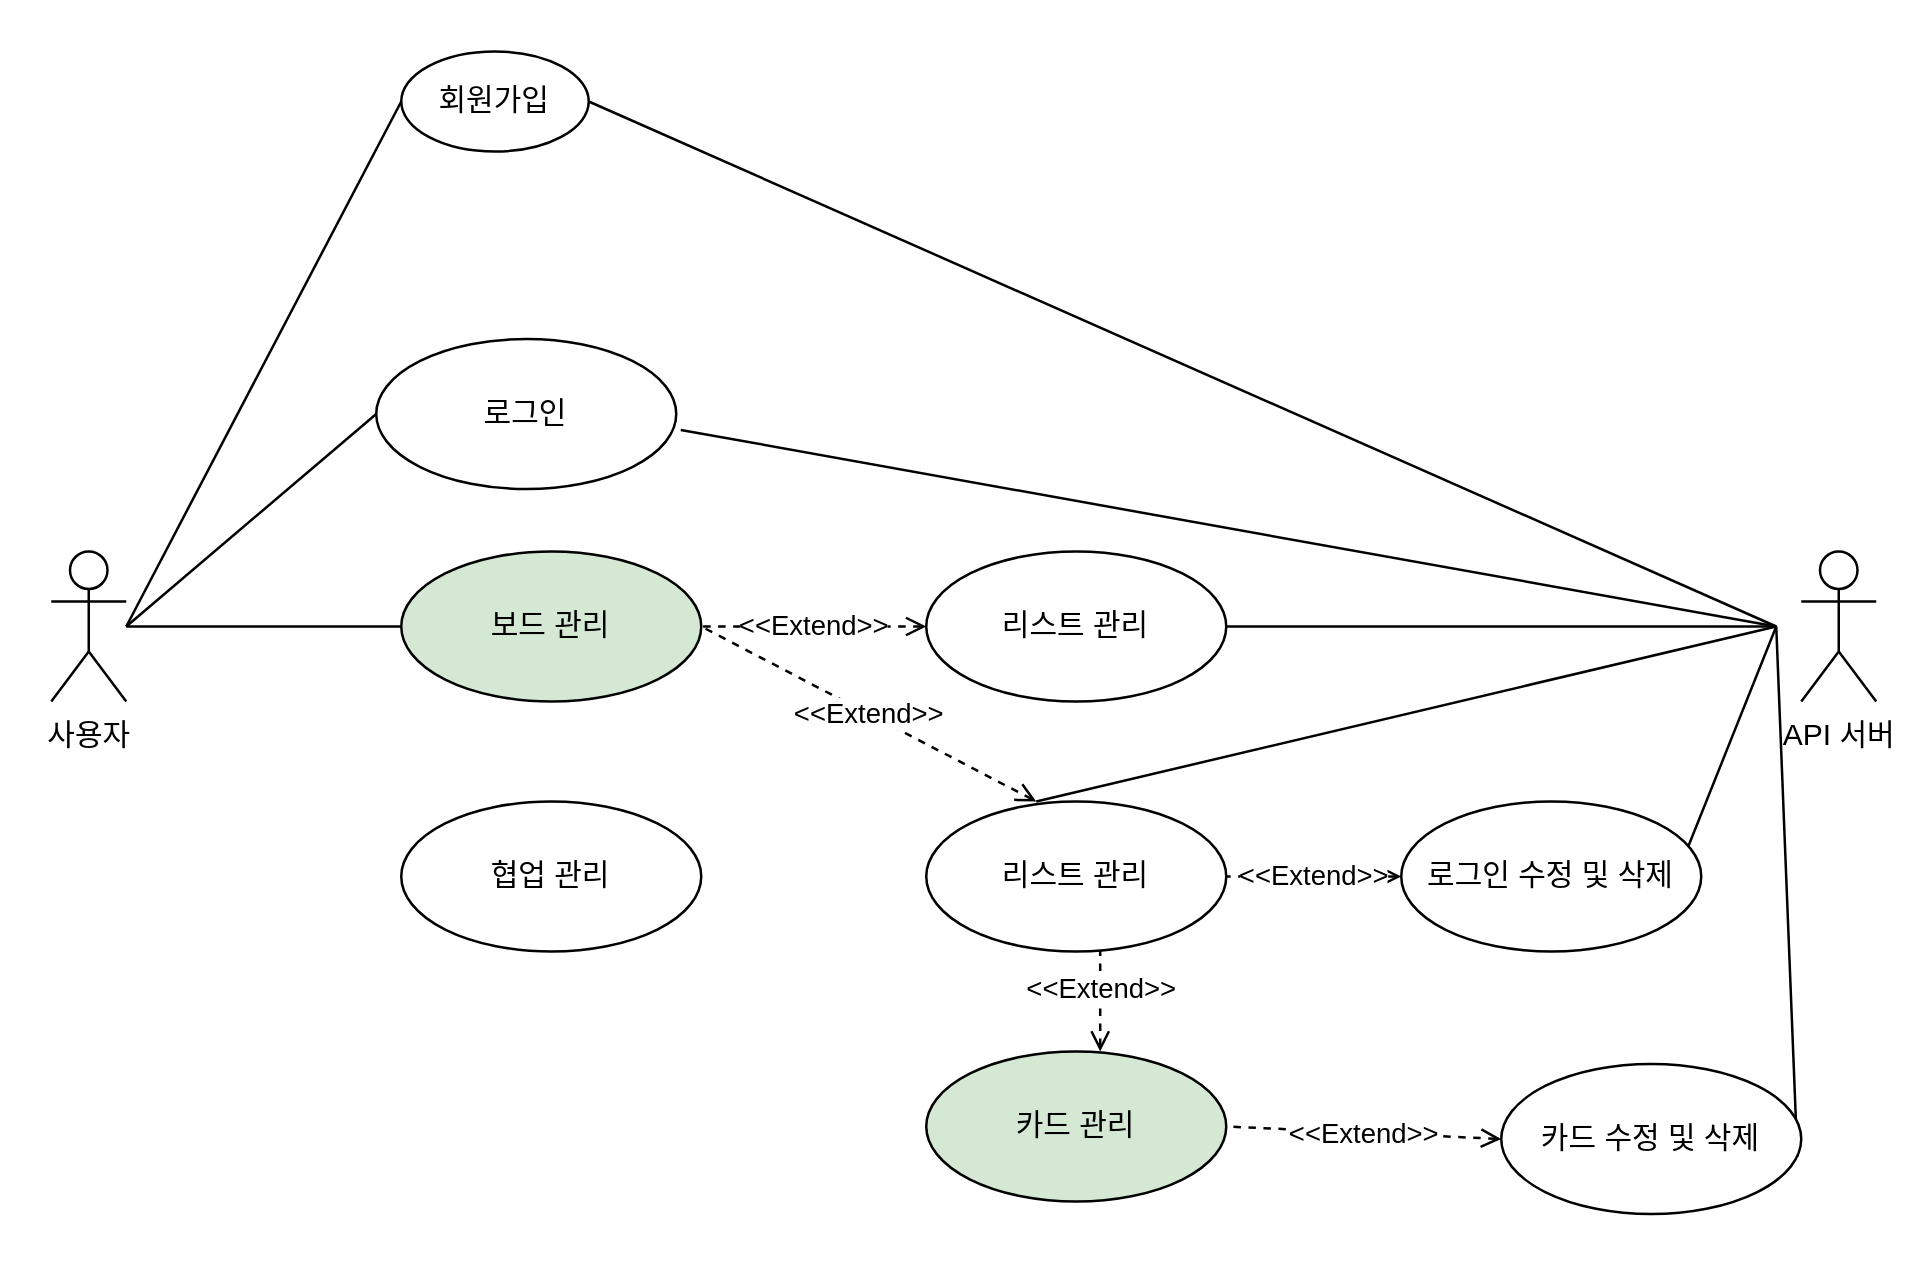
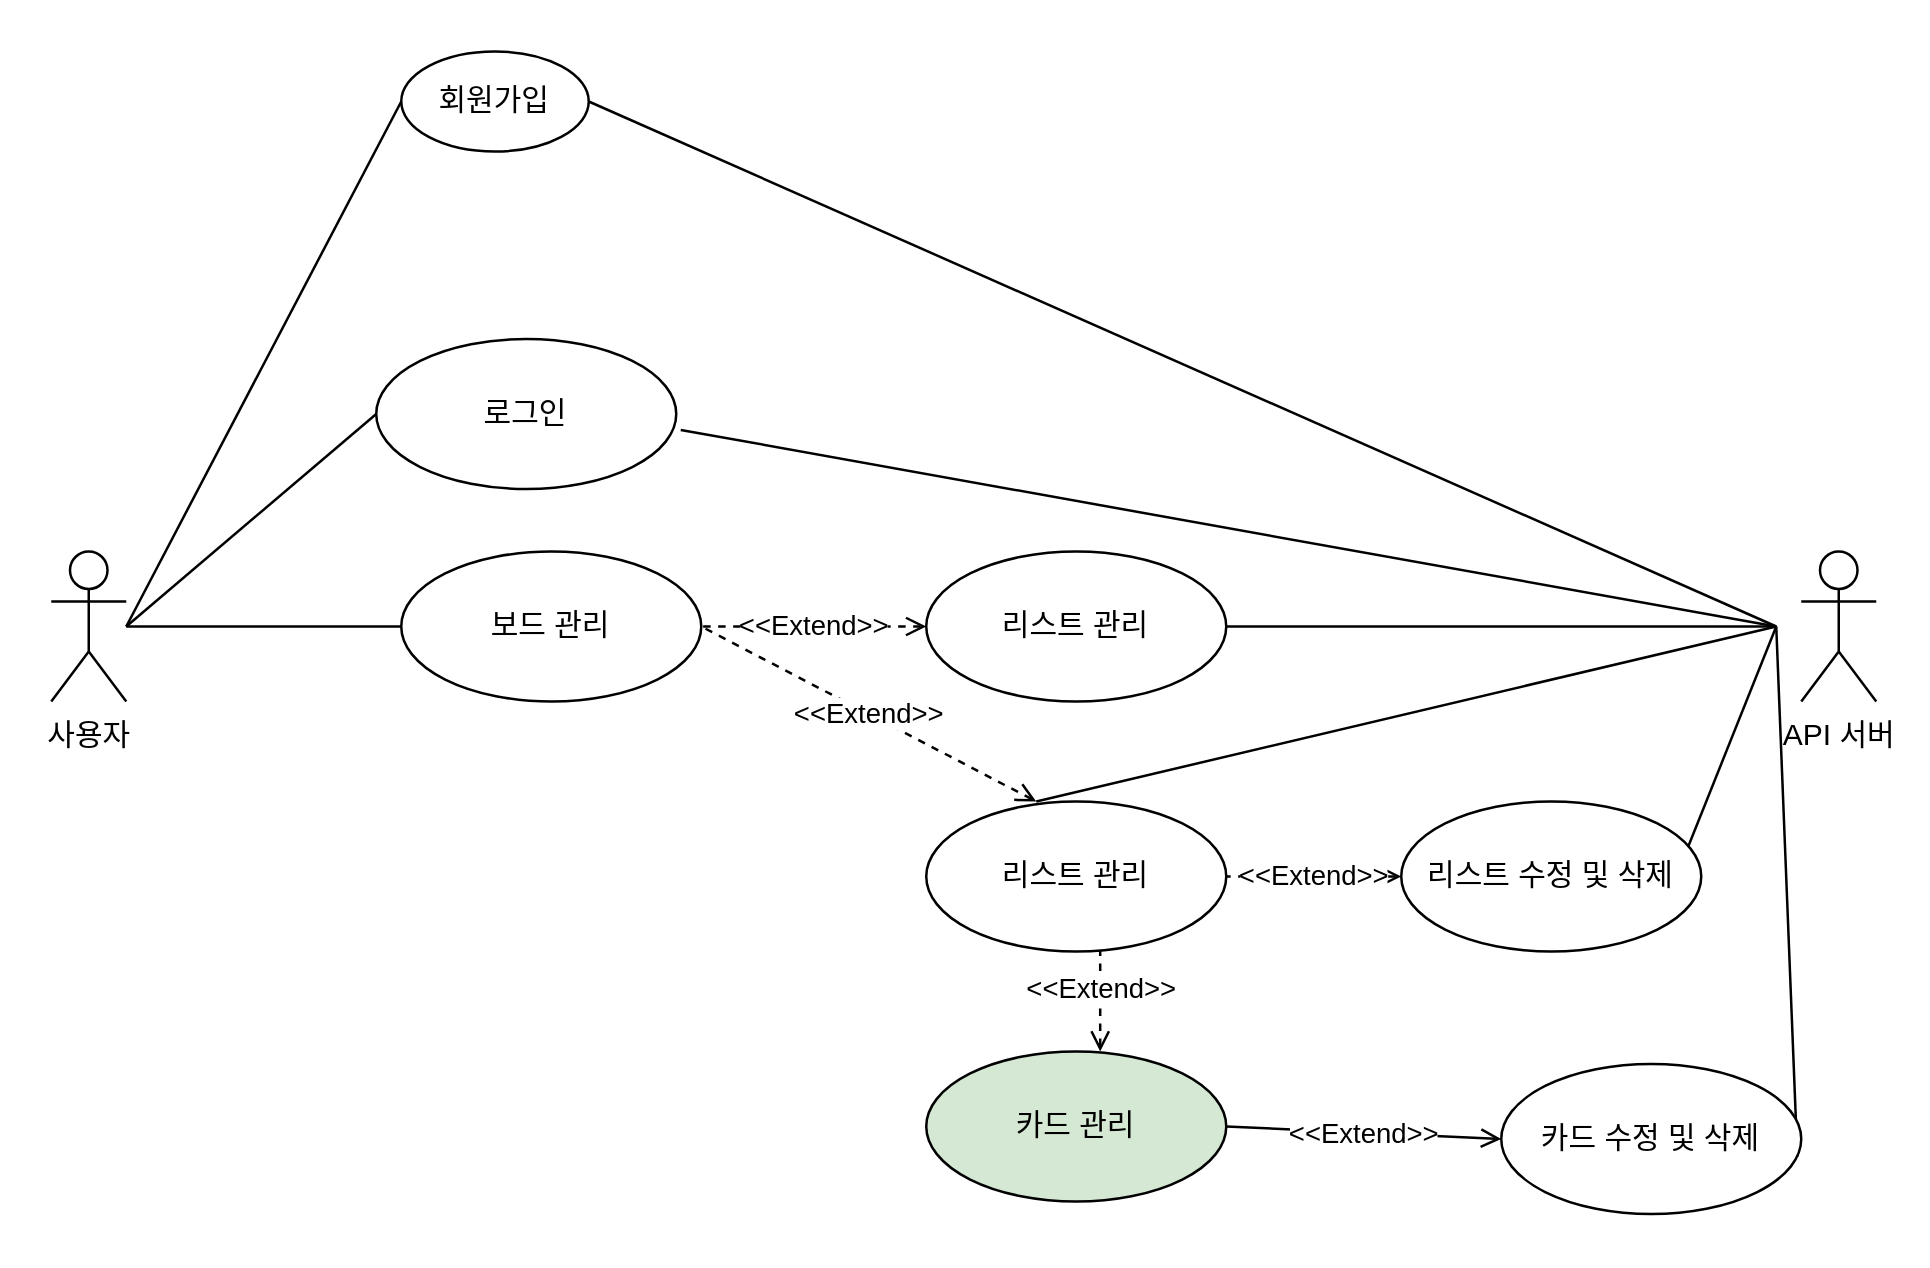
node "보드 관리": fillcolor #d5e8d4 -> #ffffff
node "협업 관리": removed
node "로그인 수정 및 삭제": label "로그인 수정 및 삭제" -> "리스트 수정 및 삭제"
edge "카드 관리" -> "카드 수정 및 삭제": style dashed -> solid
